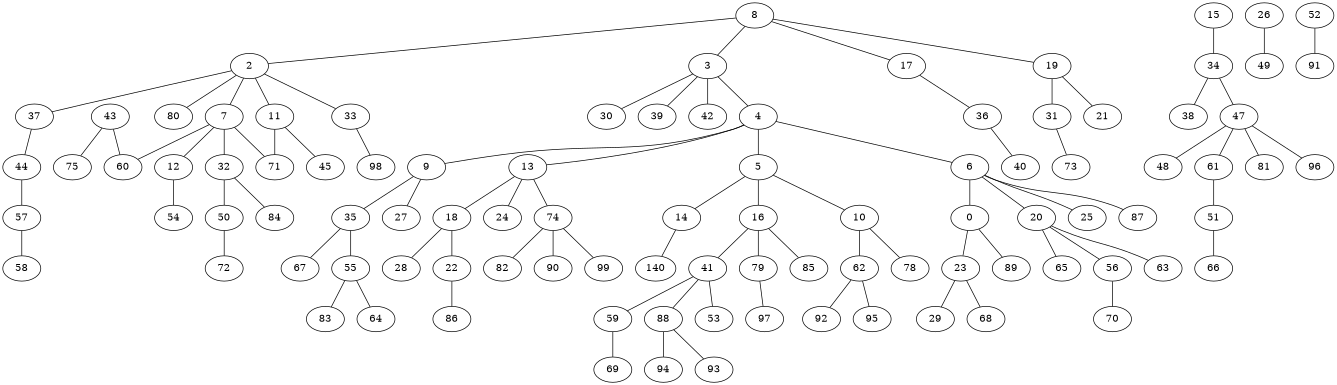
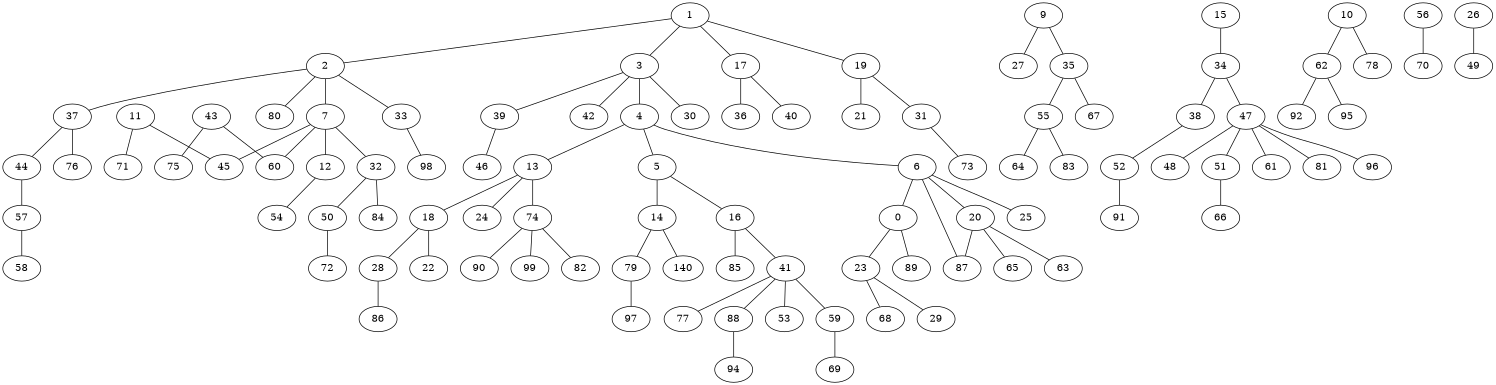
node "8": label "8" -> "1"
edge "2" -- "11": removed
edge "7" -- "71": now "7" -- "45"
edge "36" -- "40": now "17" -- "40"
edge "38" -- "52": added
edge "4" -- "9": removed
node "76": added
node "46": added
edge "5" -- "10": removed
edge "61" -- "51": now "47" -- "51"
edge "16" -- "79": now "14" -- "79"
edge "20" -- "56": now "20" -- "87"
edge "22" -- "86": now "28" -- "86"
node "77": added
node "93": removed
